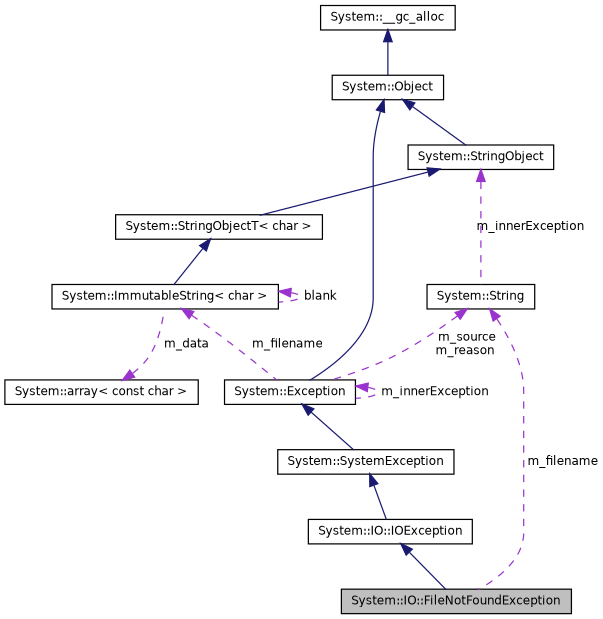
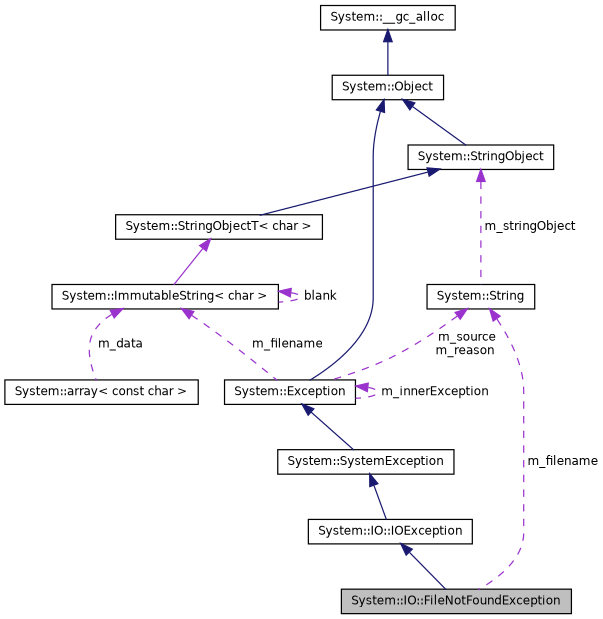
edge "System::String" -> "System::StringObject": label " m_innerException" -> " m_stringObject"
edge "System::ImmutableString< char >" -> "System::StringObjectT< char >": color midnightblue -> darkorchid3
edge "System::ImmutableString< char >" -> "System::array< const char >": reversed
